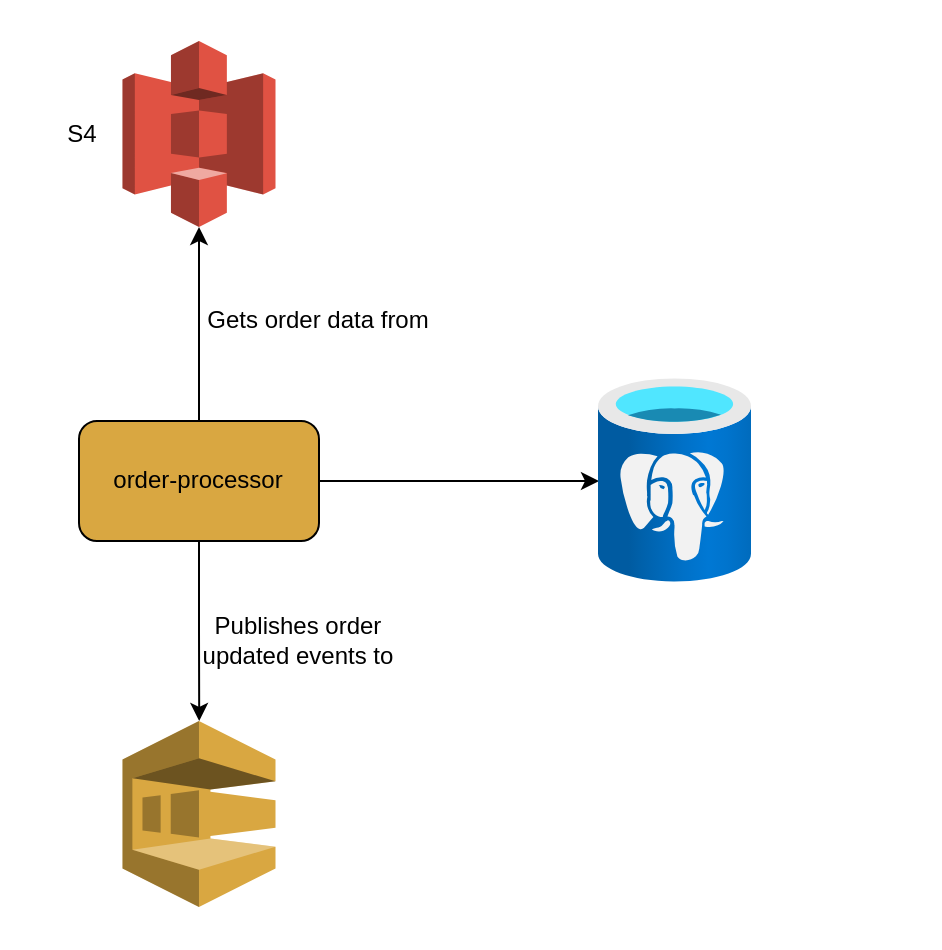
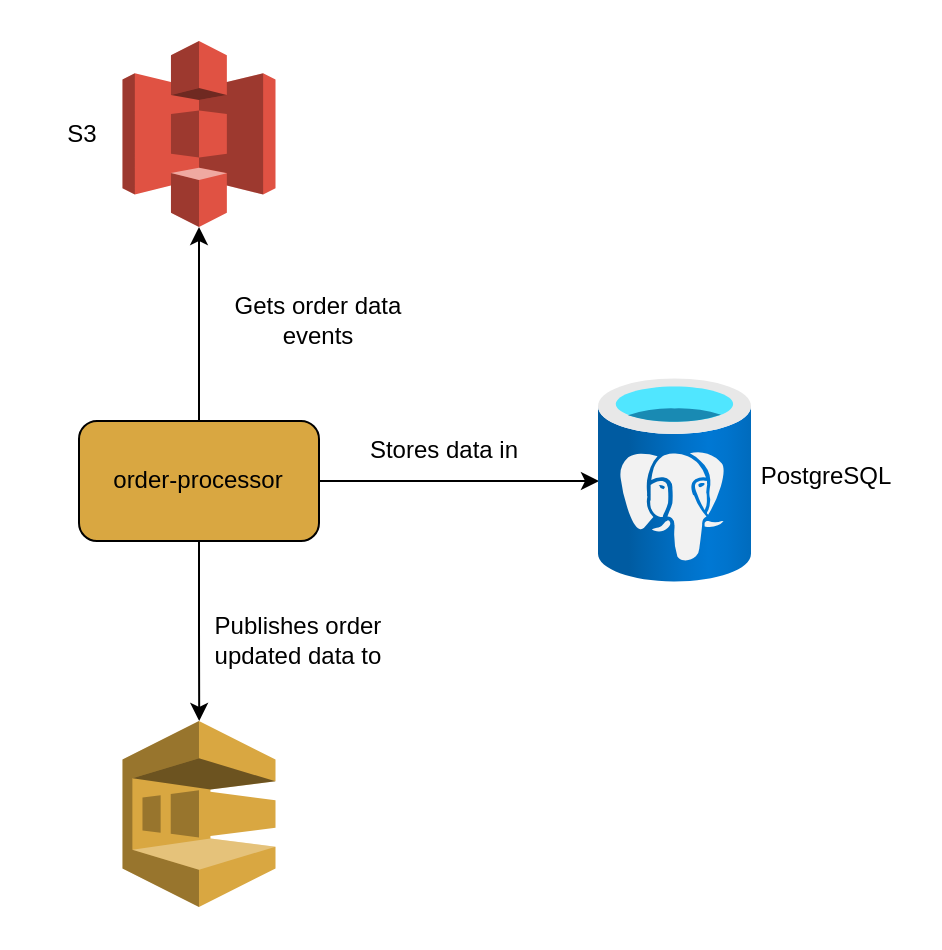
node "S4": label "S4" -> "S3"
node "Gets order data from": label "Gets order data from" -> "Gets order data events"
node "Stores data in": added
node "PostgreSQL": added
node "Publishes order updated events to": label "Publishes order updated events to" -> "Publishes order updated data to"
